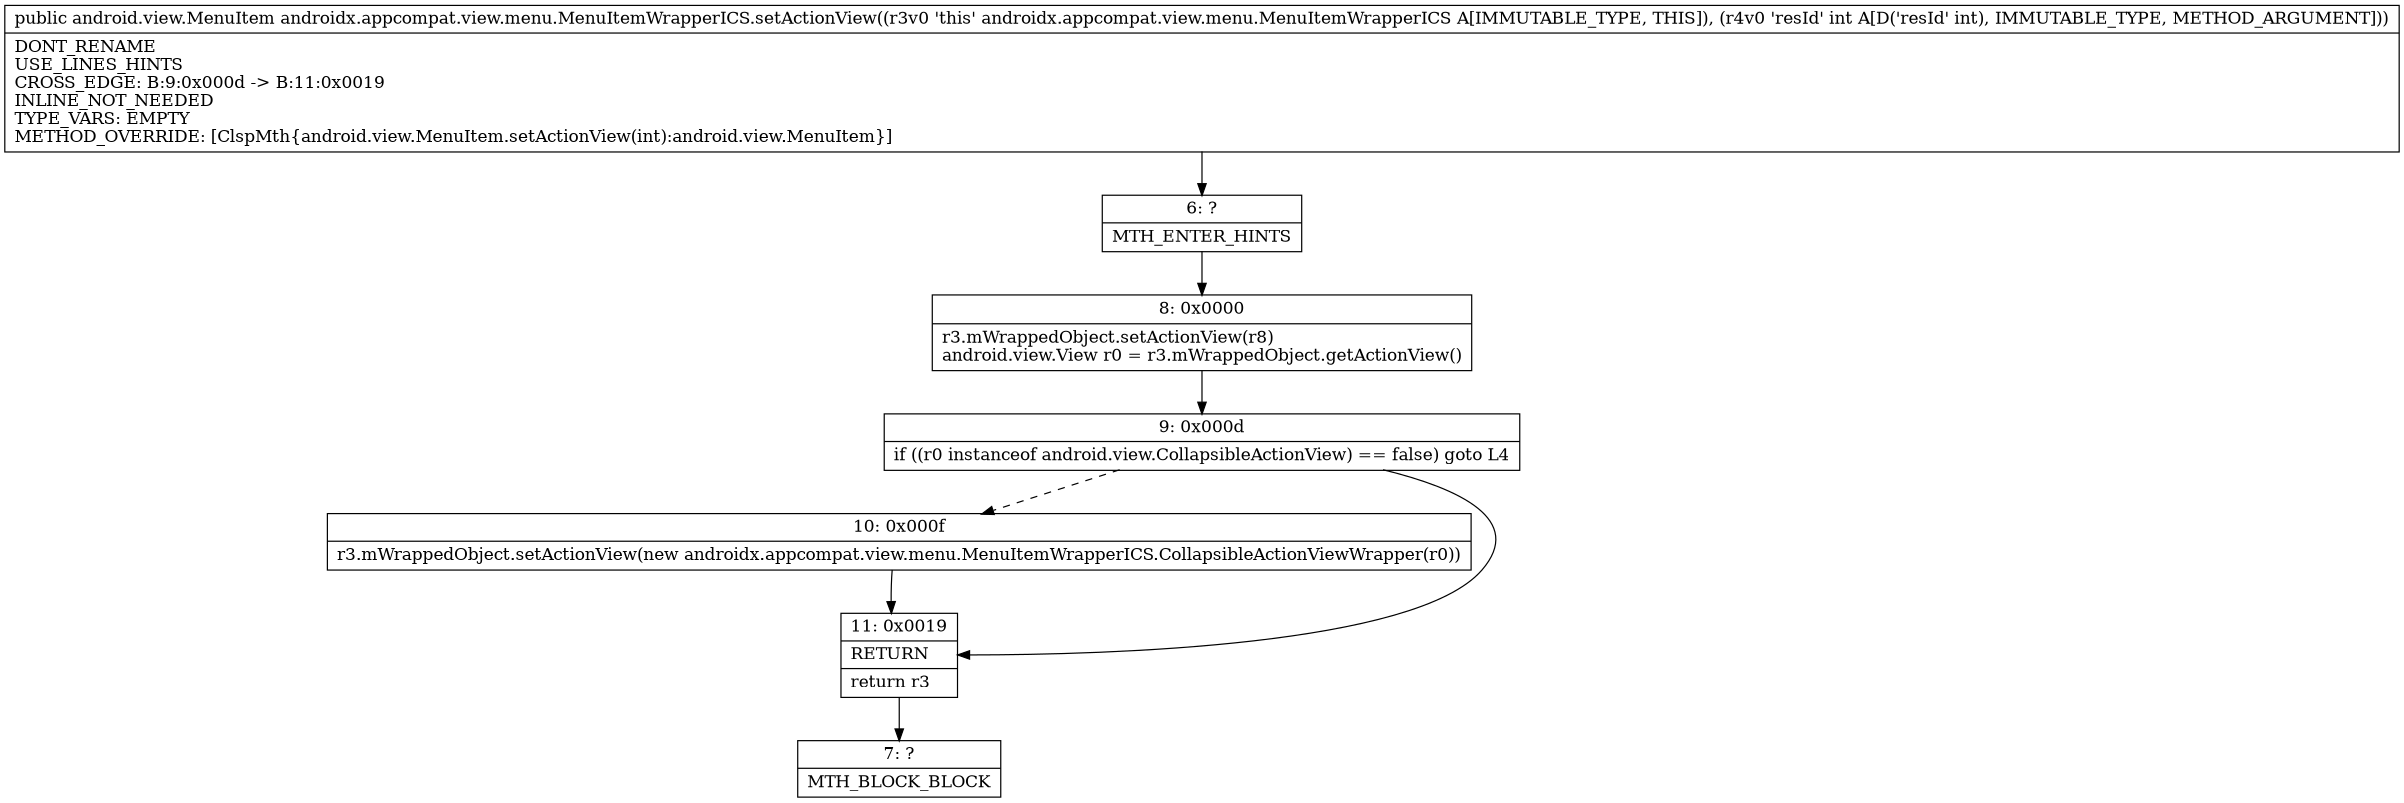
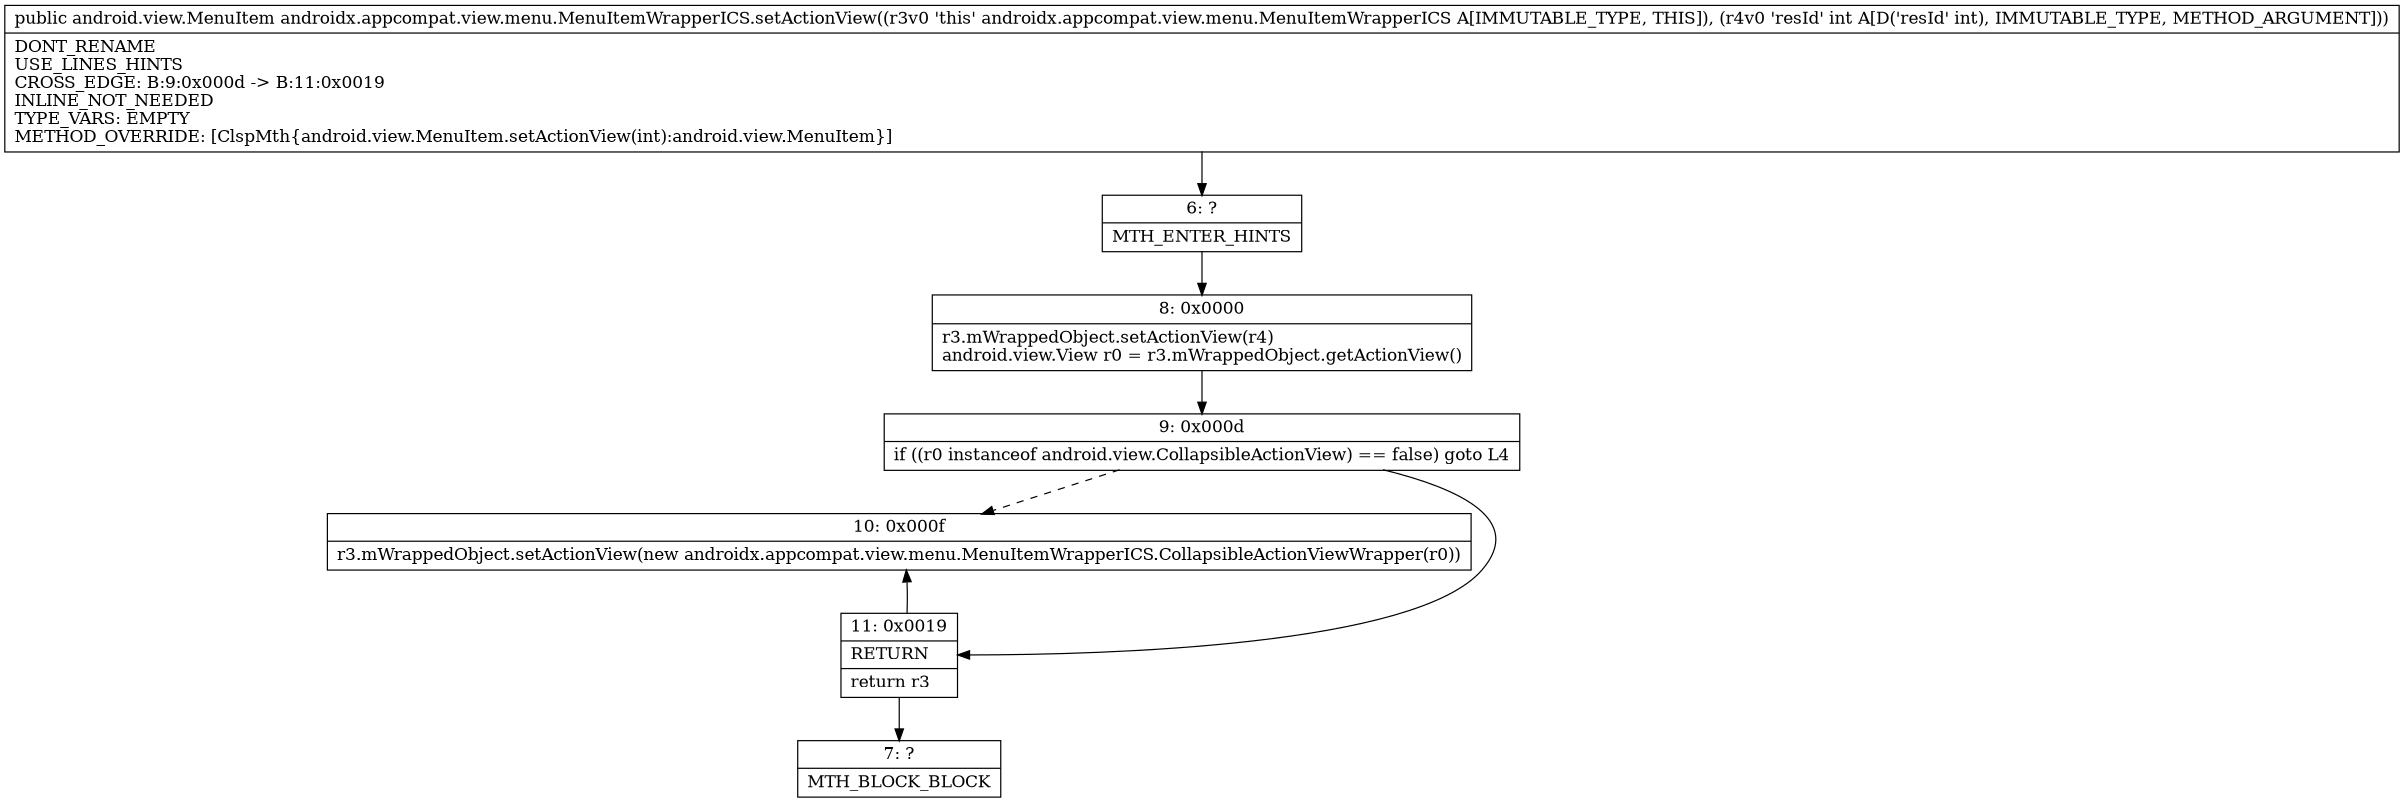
node "8: 0x0000": text "r3.mWrappedObject.setActionView(r8)" -> "r3.mWrappedObject.setActionView(r4)"
edge "10: 0x000f" -> "11: 0x0019": reversed
